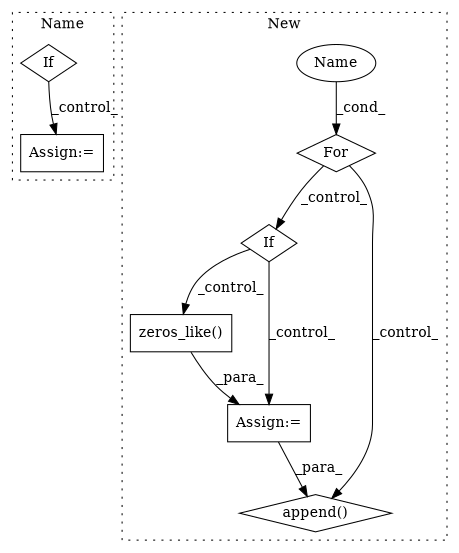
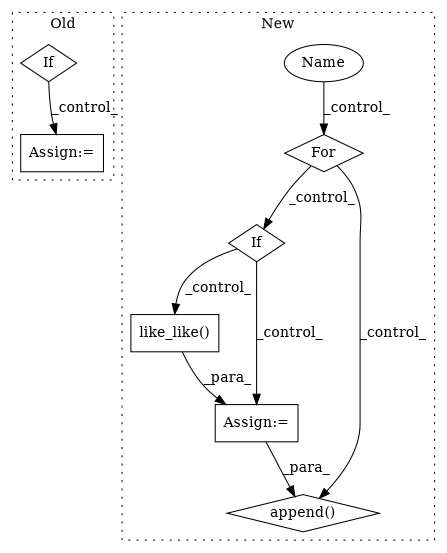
cluster "Name": label "Name" -> "Old"
edge "Name" -> "For": label "_cond_" -> "_control_"
node "zeros_like()": label "zeros_like()" -> "like_like()"
